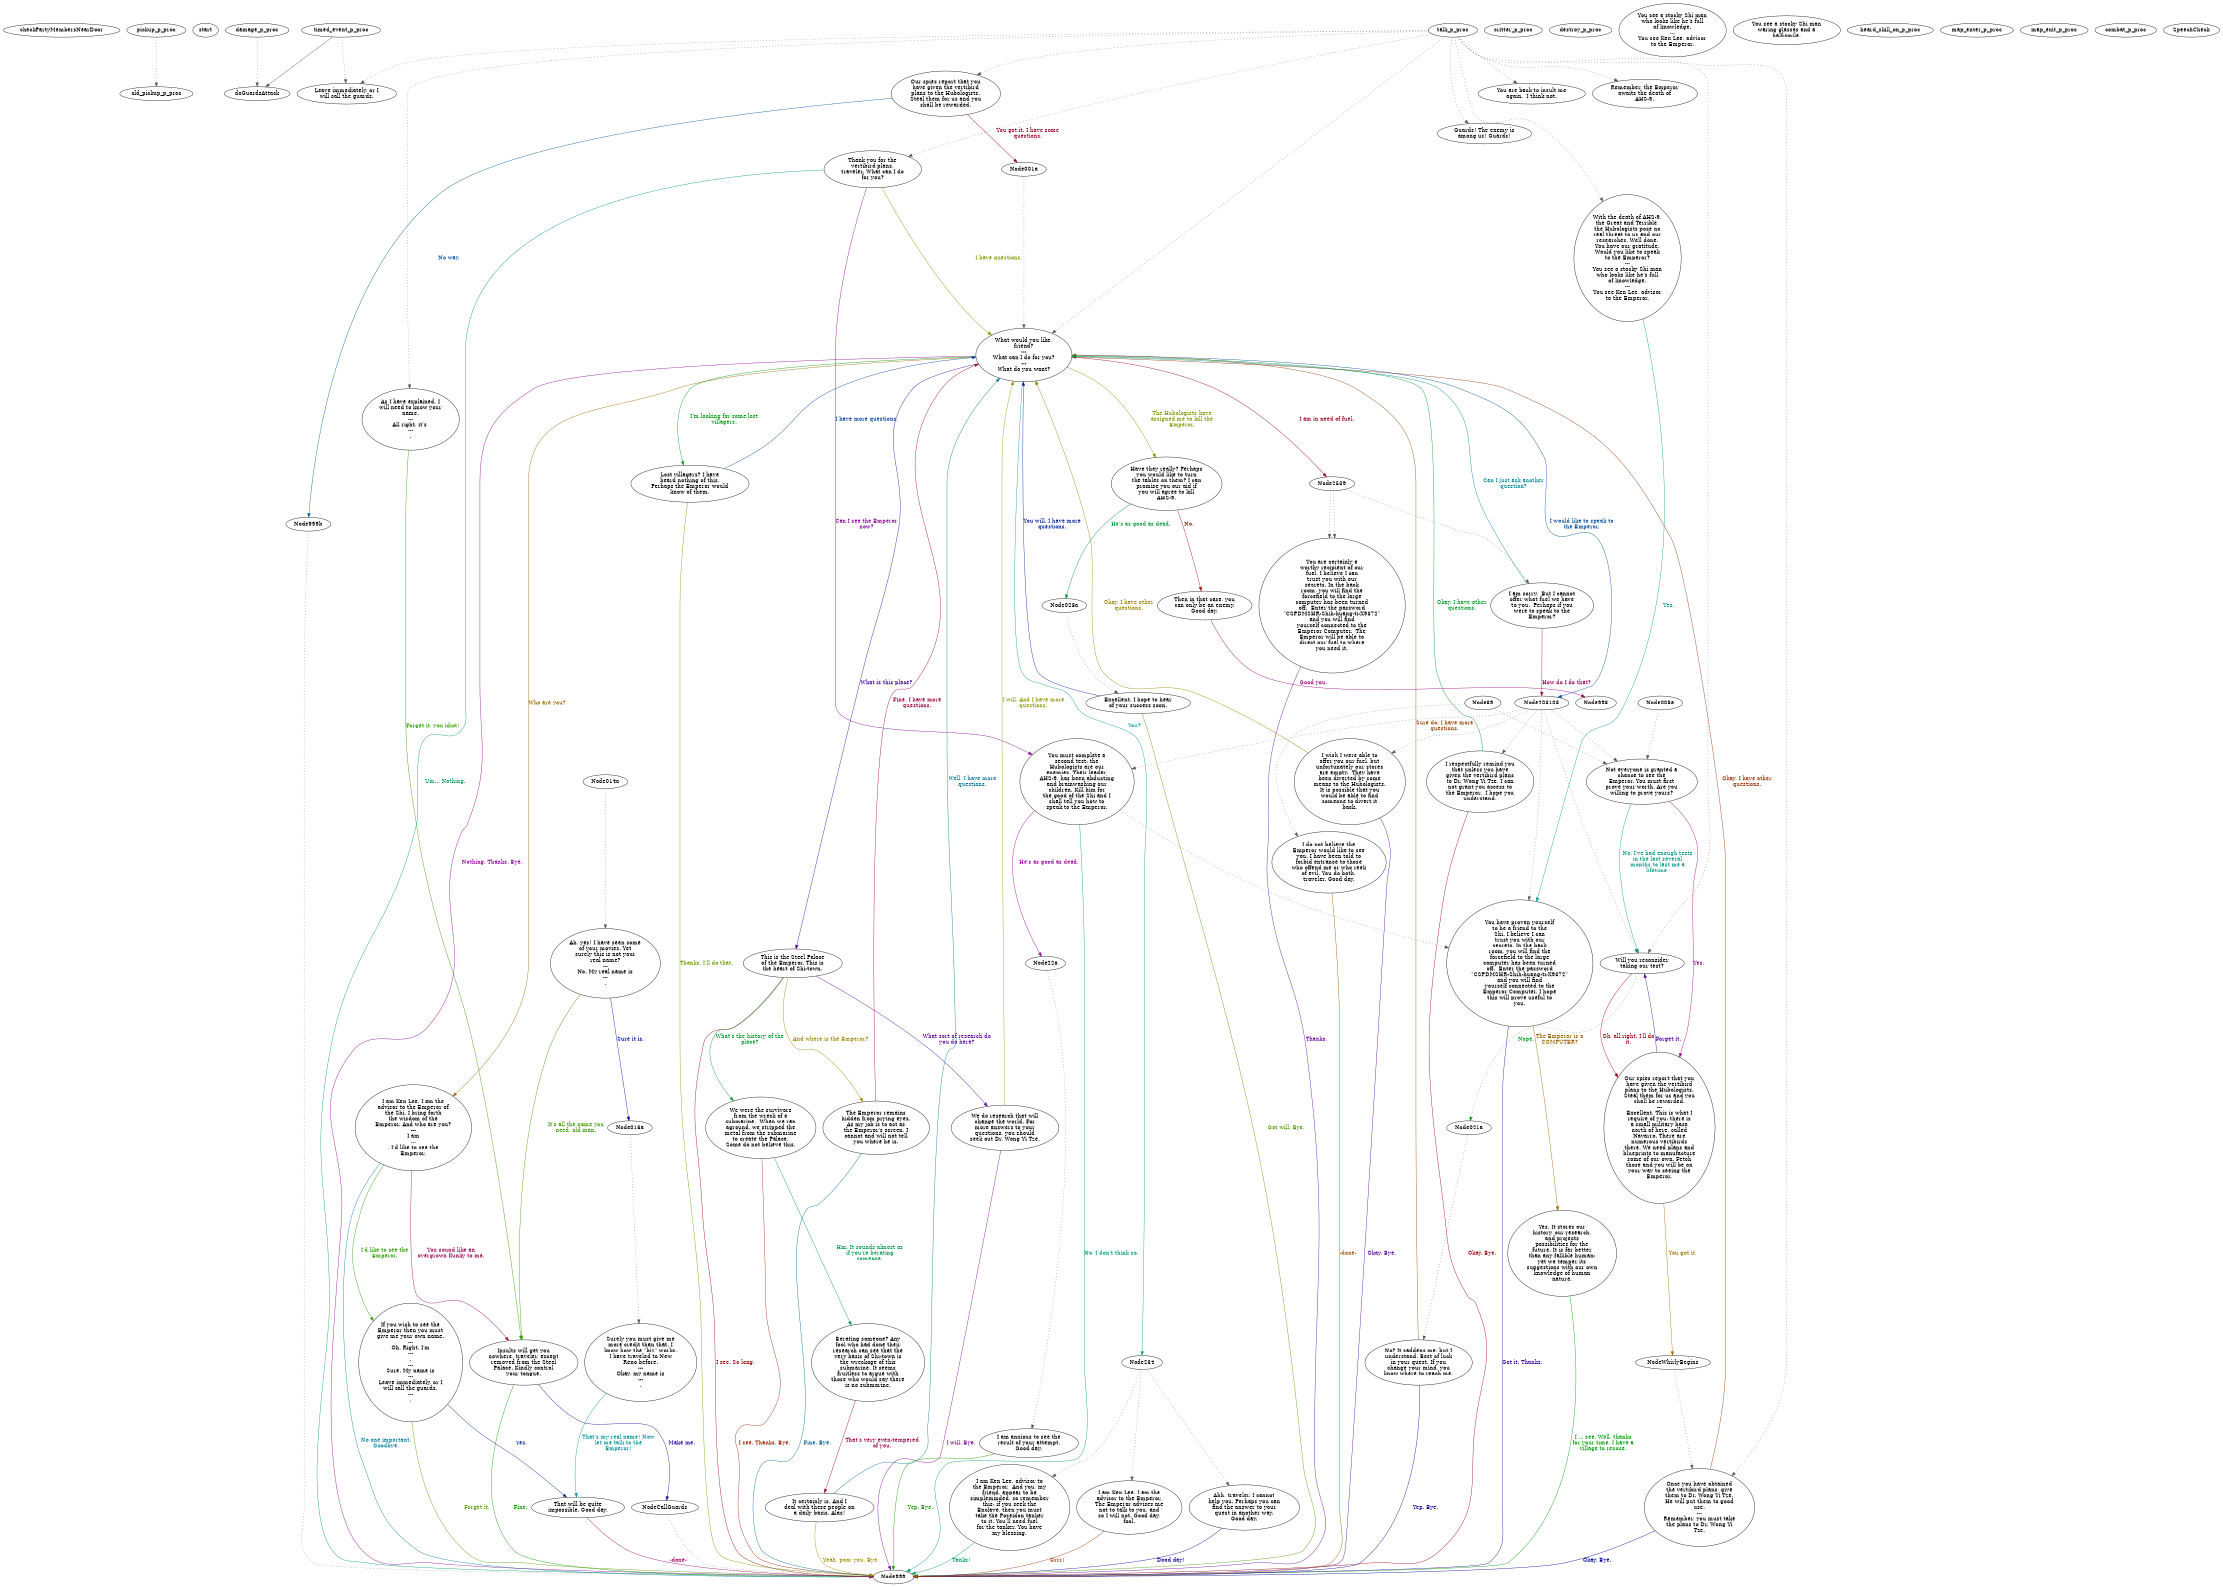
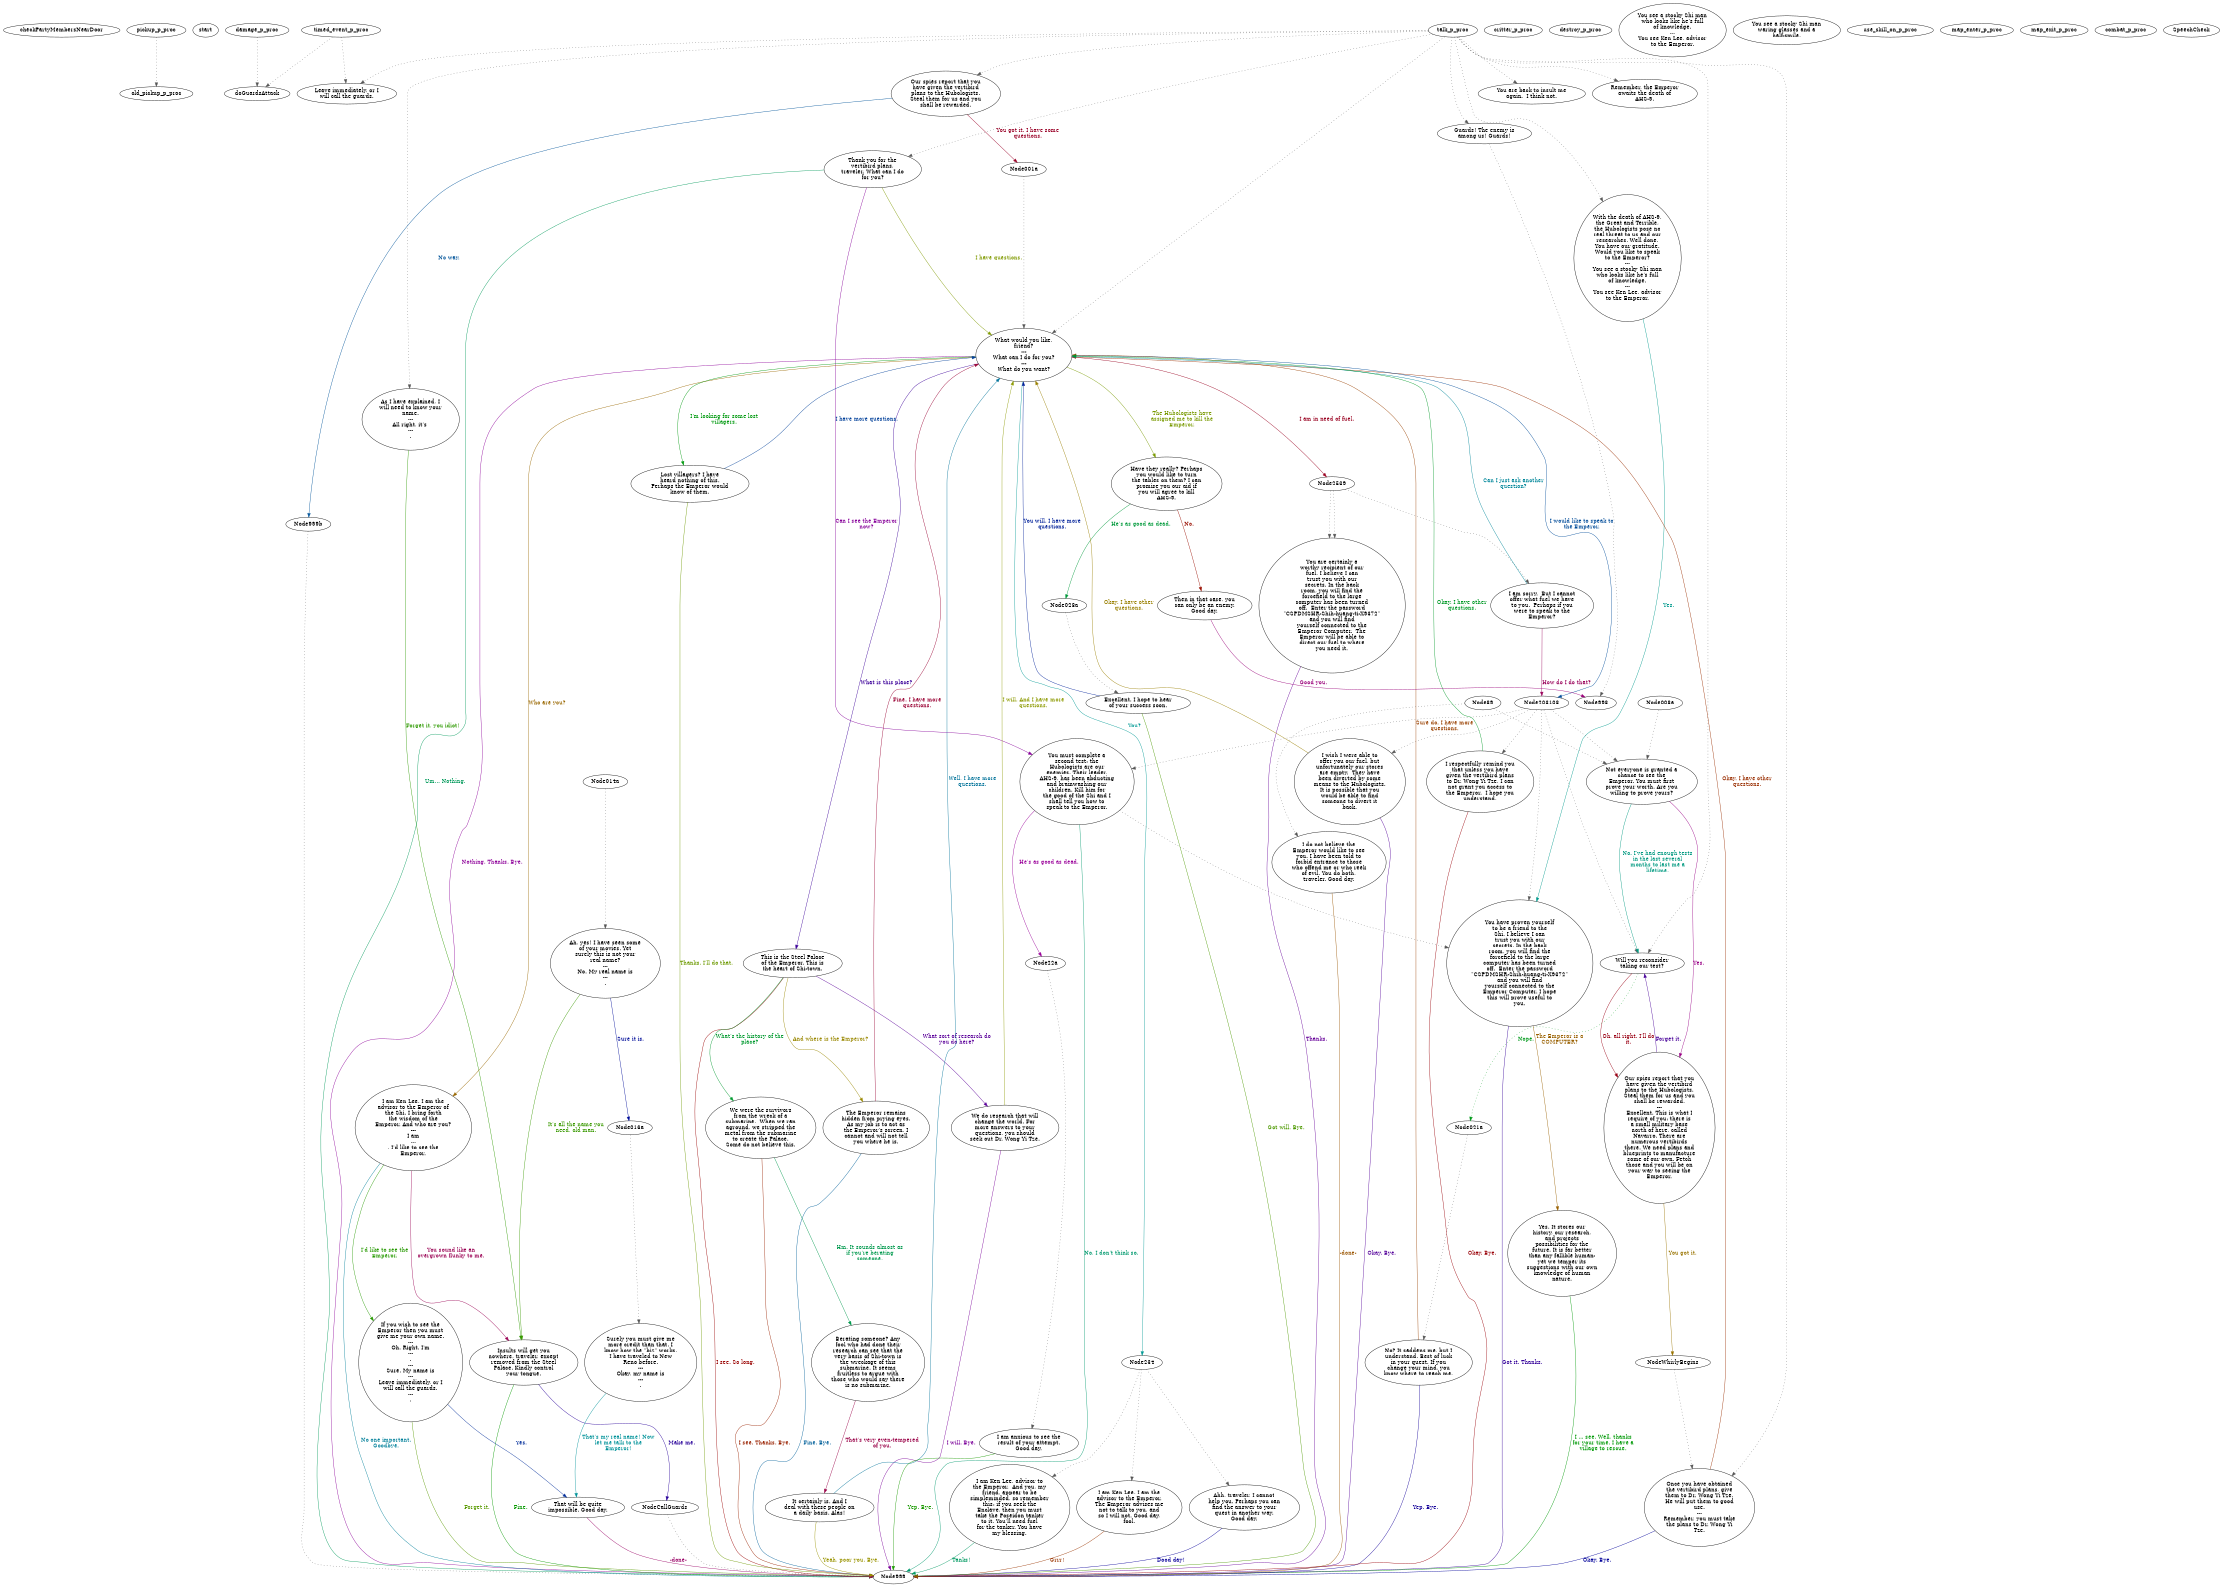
node "heard_skill_on_p_proc": label "heard_skill_on_p_proc" -> "use_skill_on_p_proc"
edge "timed_event_p_proc" -> "doGuardsAttack": style solid -> dotted
edge "Guards! The enemy is among us! Guards!" -> "Node998": added
